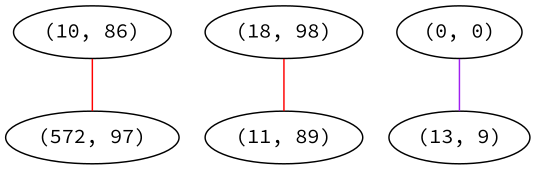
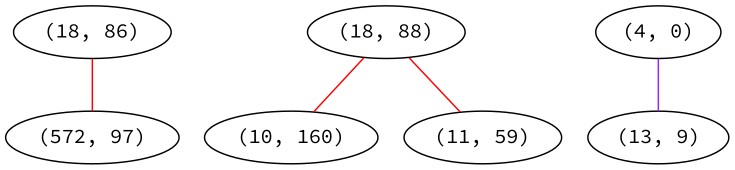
node "(10, 86)": label "(10, 86)" -> "(18, 86)"
node "(18, 98)": label "(18, 98)" -> "(18, 88)"
node "(0, 0)": label "(0, 0)" -> "(4, 0)"
node "(11, 89)": label "(11, 89)" -> "(11, 59)"
node "(10, 160)": added
